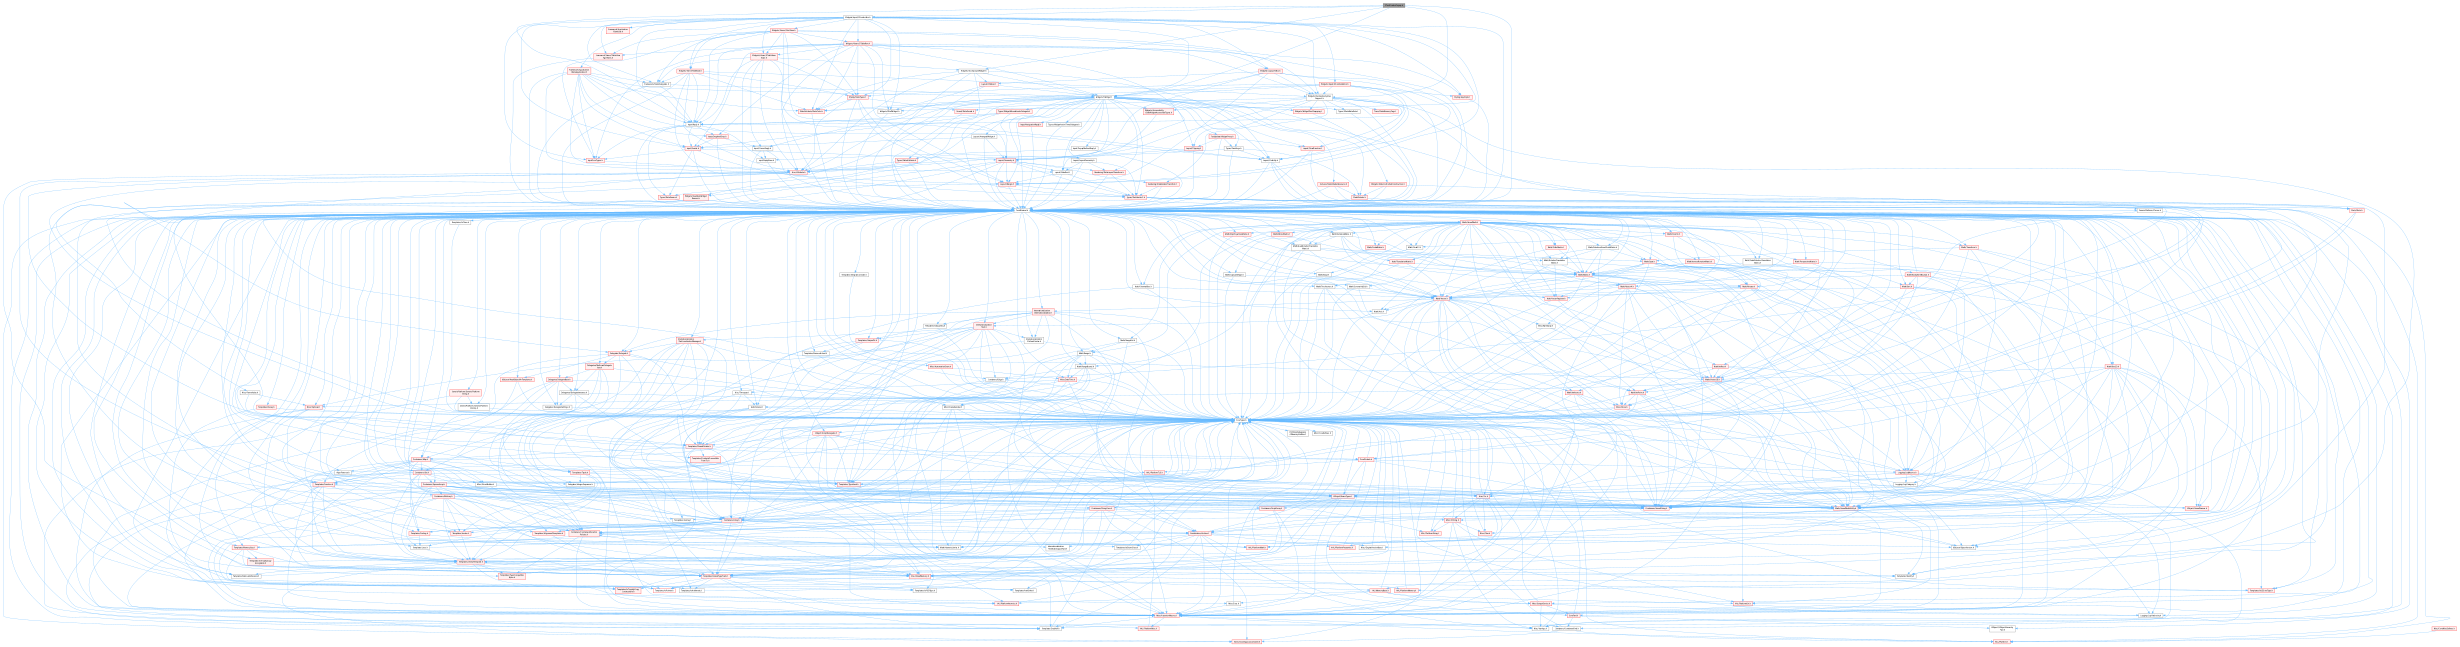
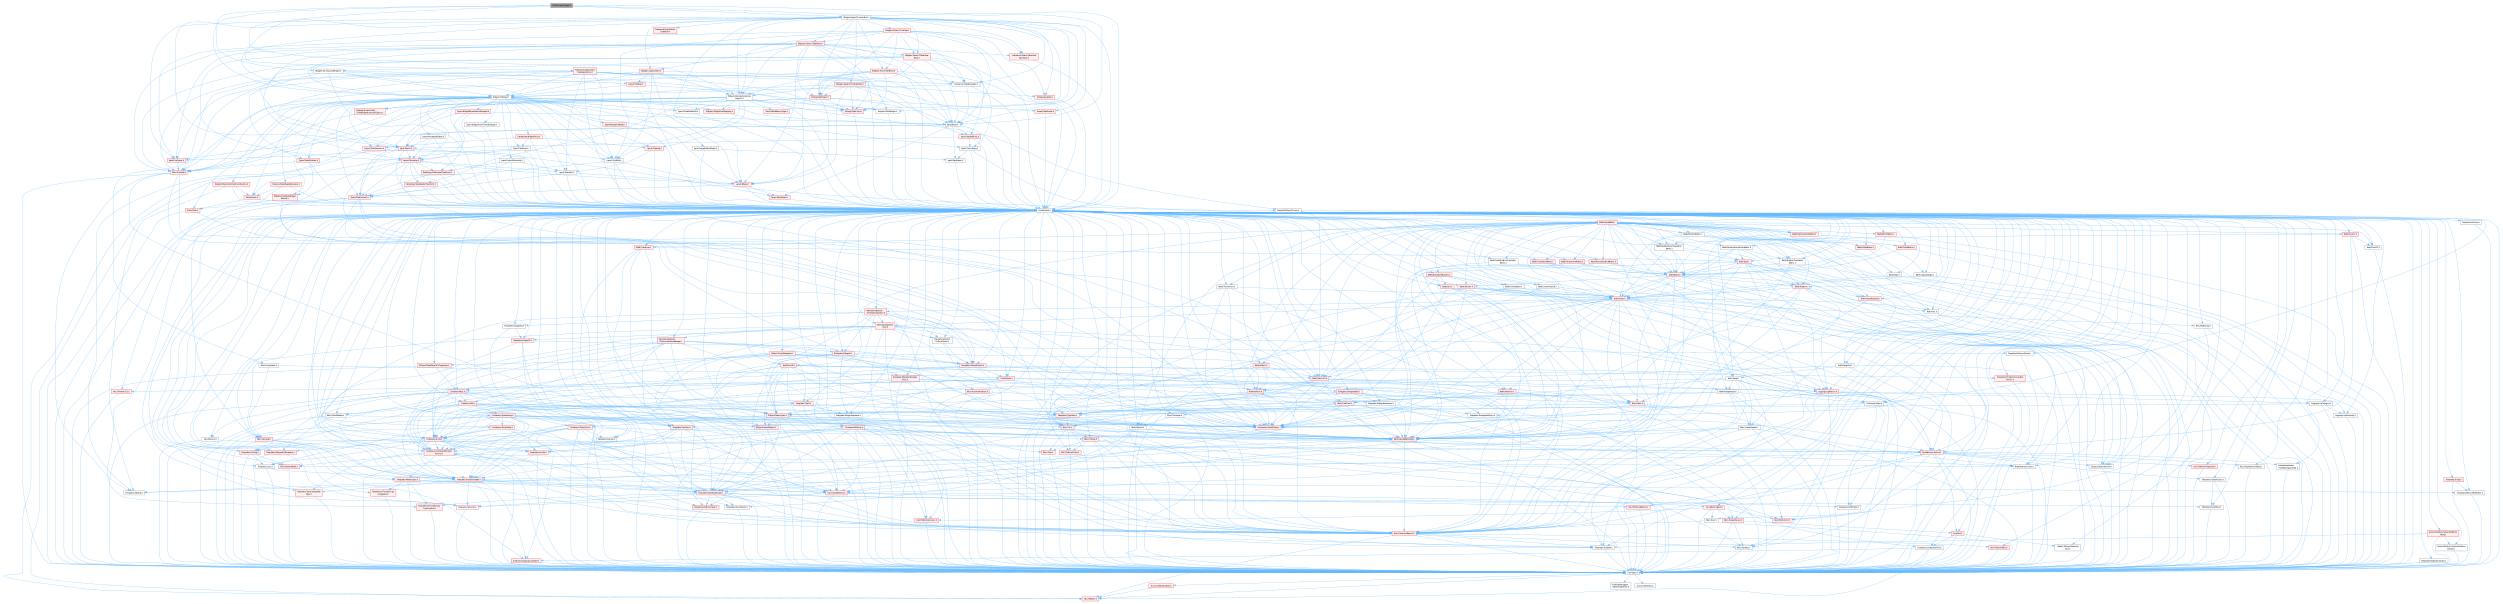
node "SlateAttribute/SlateColor.h": label "SlateAttribute/SlateColor.h" -> "Styling/SlateColor.h"
edge "Math/BoxSphereBounds.h" -> "CoreMinimal.h": reversed
edge "CoreTypes.h" -> "UObject/ScriptDelegates.h": now "CoreTypes.h" -> "Misc/CoreMiscDefines.h"
edge "Misc/OutputDevice.h" -> "Logging/LogVerbosity.h": removed
